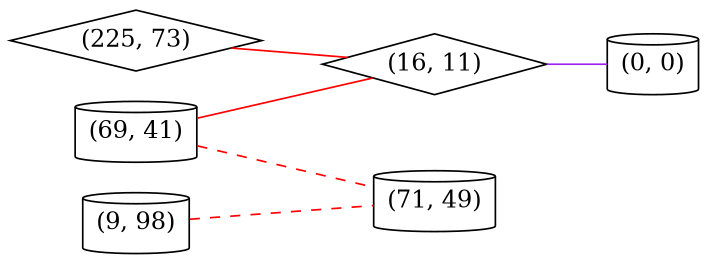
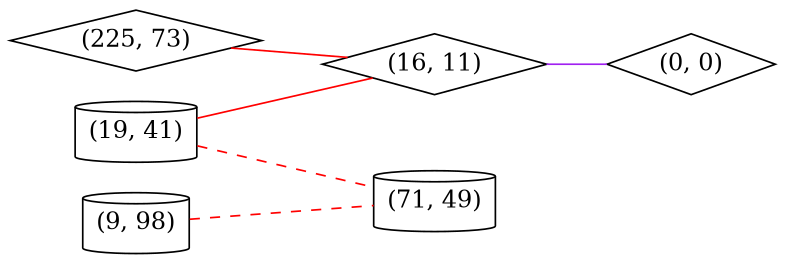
node "(0, 0)": shape cylinder -> diamond
node "(69, 41)": label "(69, 41)" -> "(19, 41)"
